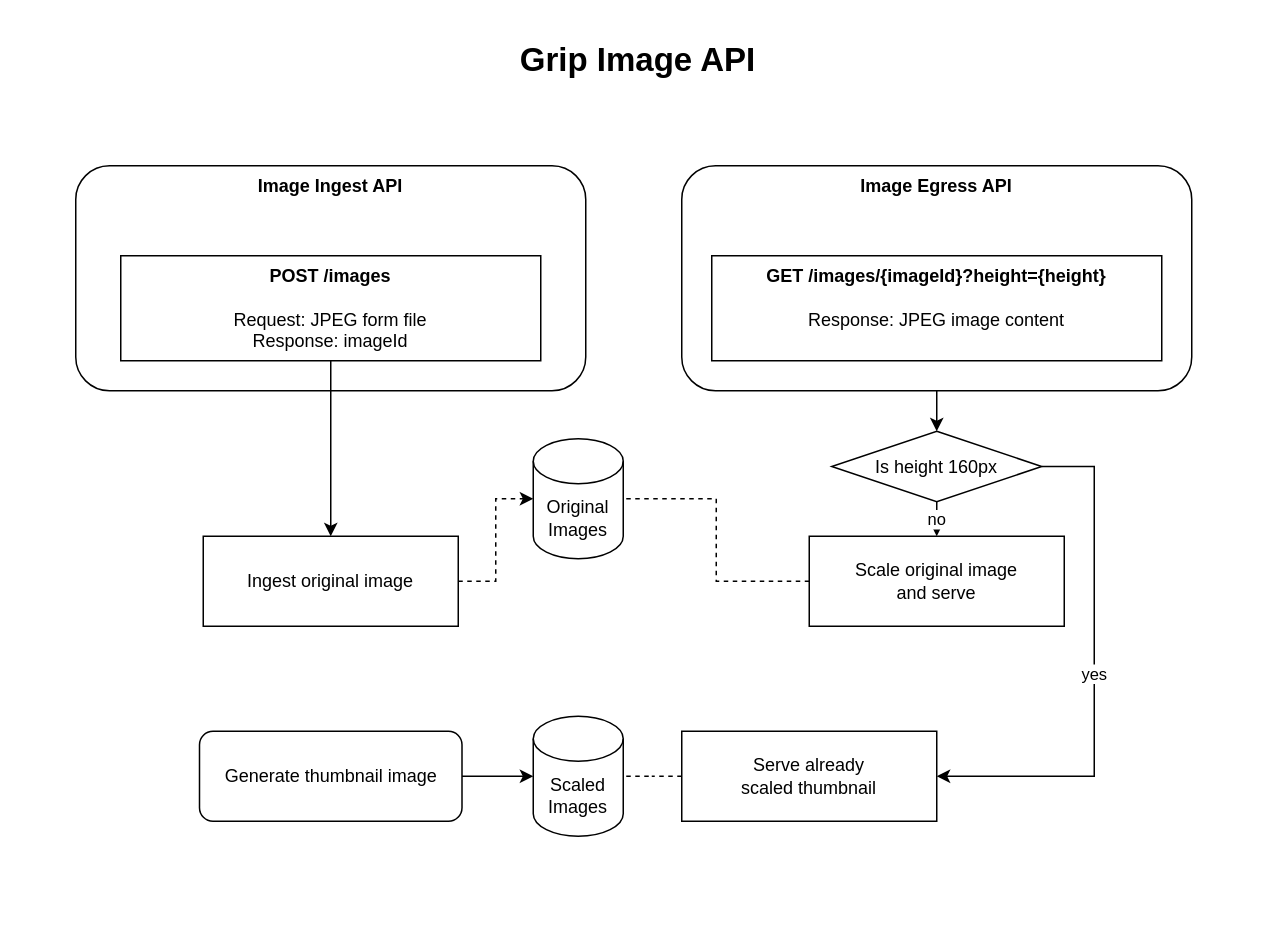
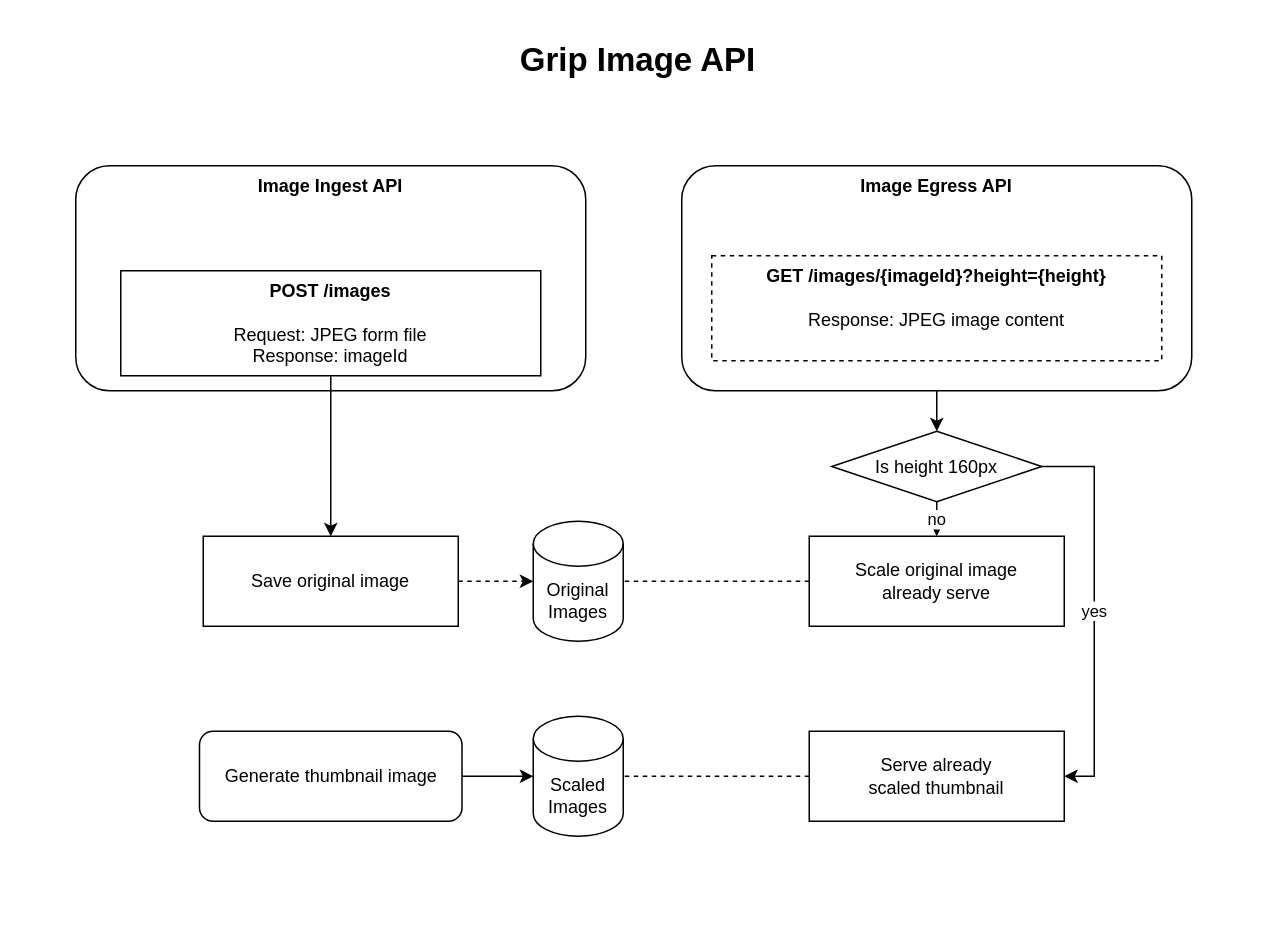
node "POST /images Request: JPEG form file Response: imageId": moved (331, 308) -> (331, 323)
node "GET /images/{imageId}?height={height} Response: JPEG image content": style solid -> dashed
node "Original Images": moved (578, 499) -> (578, 581)
node "Ingest original image": label "Ingest original image" -> "Save original image"
node "Scale original image and serve": label "Scale original image and serve" -> "Scale original image already serve"
node "Serve already scaled thumbnail": moved (809, 776) -> (937, 776)
